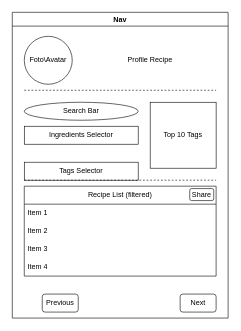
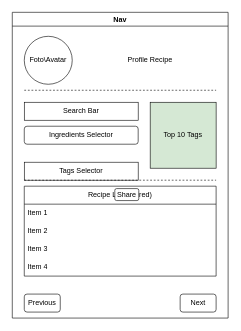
node "Search Bar": shape ellipse -> rectangle
node "Ingredients Selector": shape rectangle -> rounded rectangle
node "Top 10 Tags": fillcolor #ffffff -> #d5e8d4
node "Share": moved (202, 195) -> (127, 195)
node "Previous": moved (60, 303) -> (42, 303)
